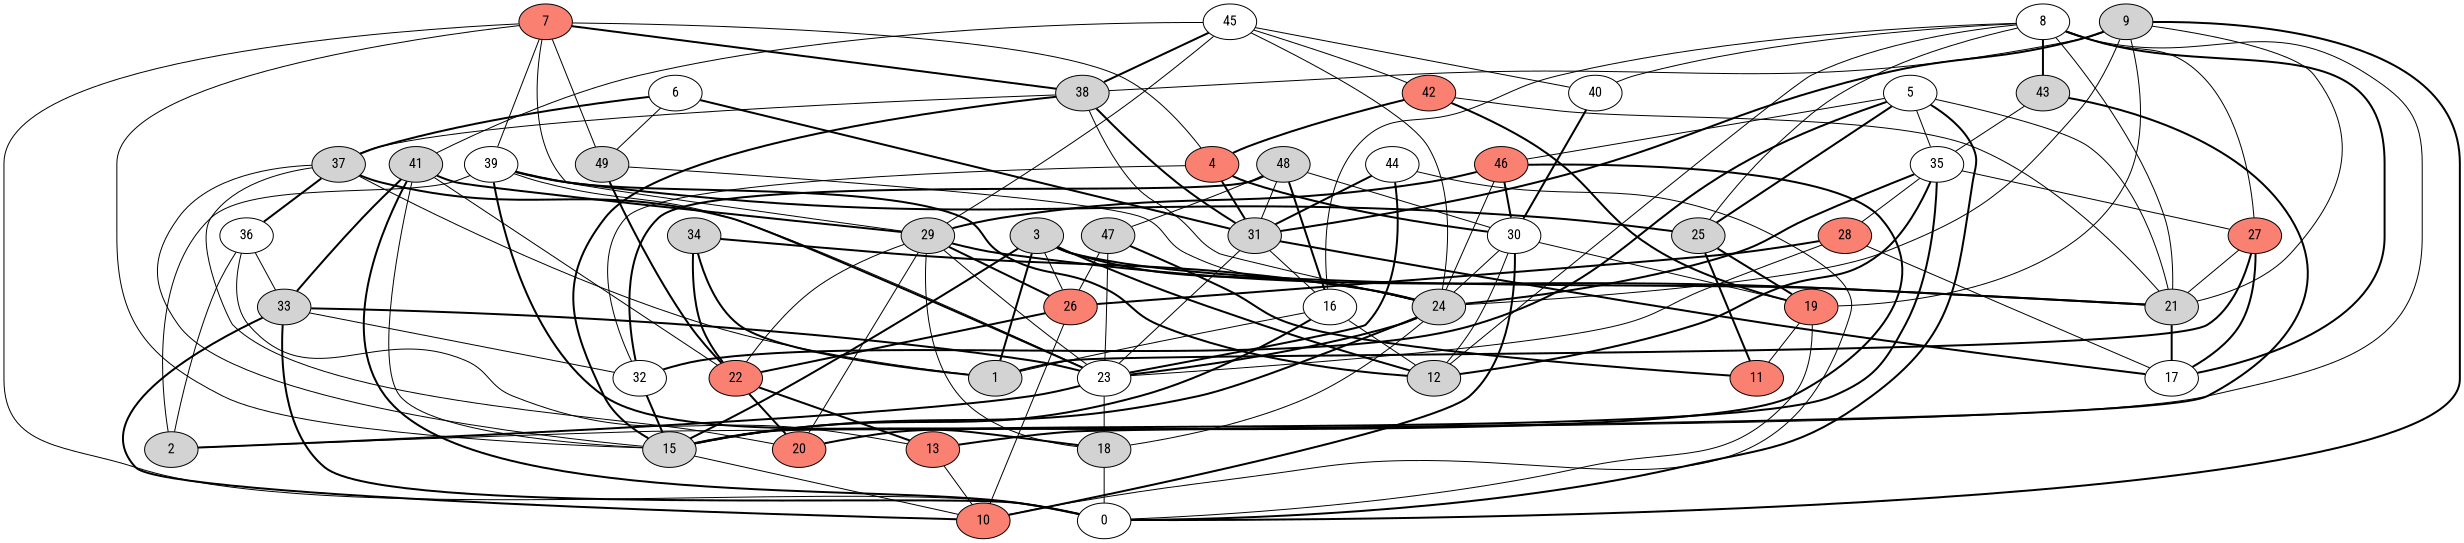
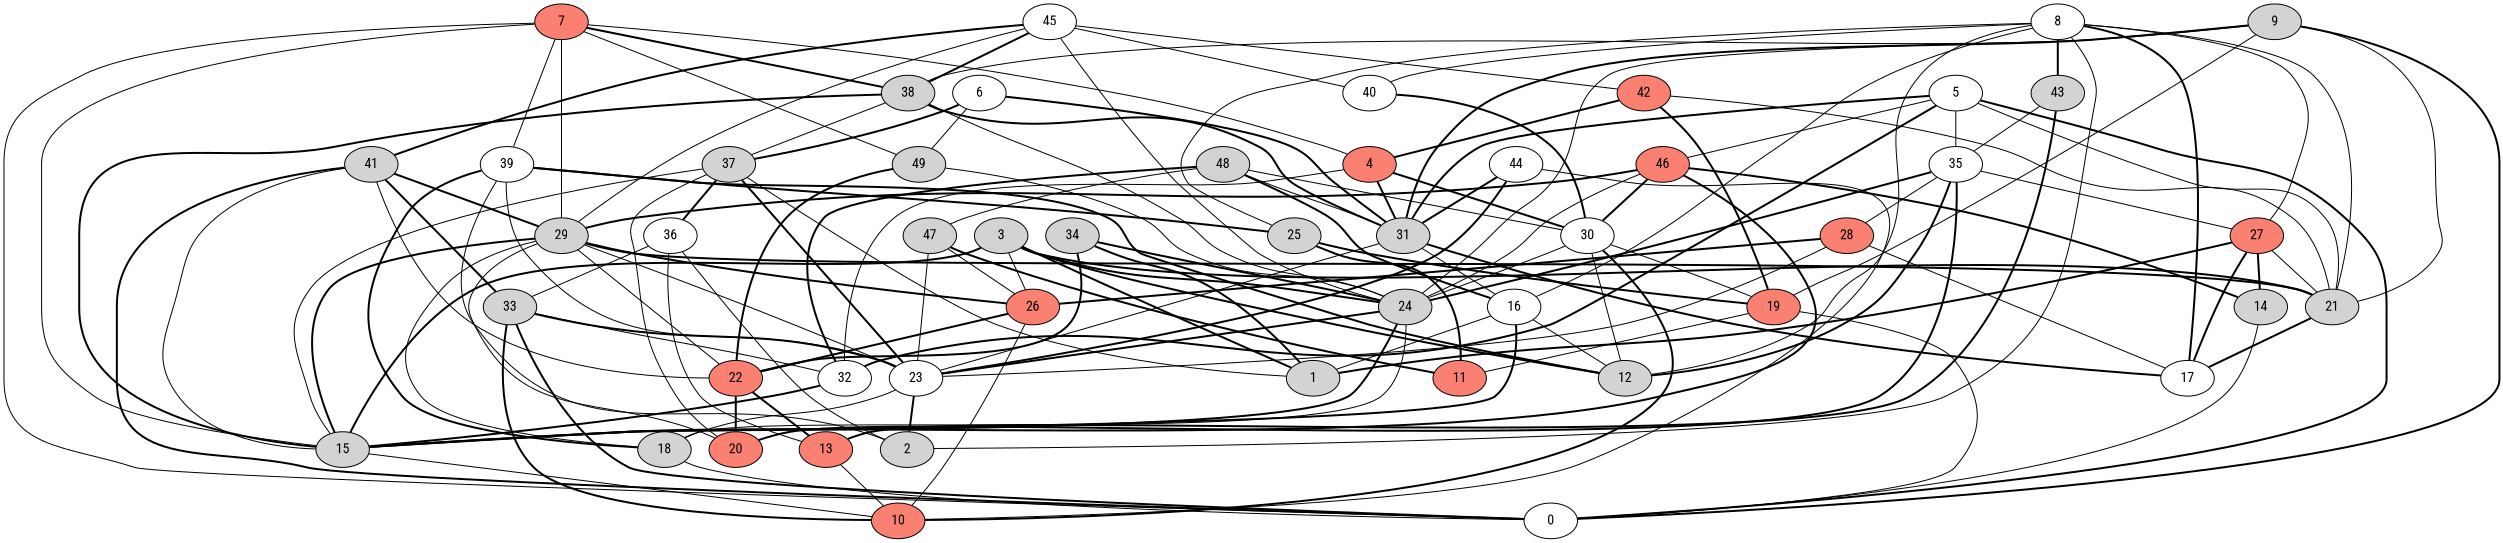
edge "45" -- "41": style solid -> bold
edge "5" -- "25": now "5" -- "31"
edge "29" -- "15": added
node "14": added
